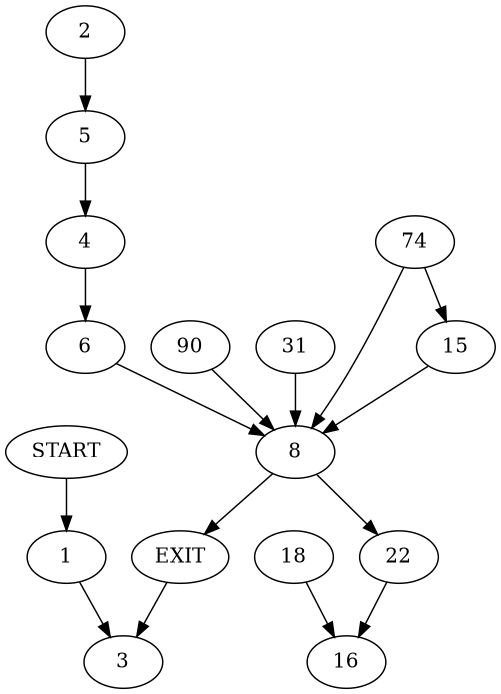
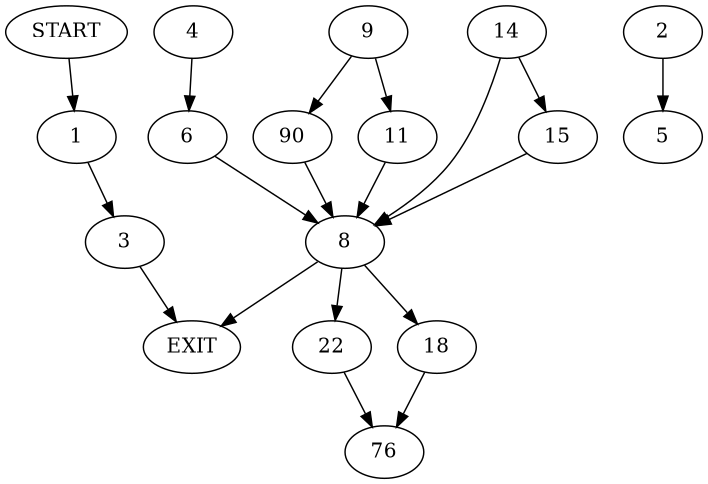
node "9": added
edge "5" -> "4": removed
node "74": label "74" -> "14"
edge "8" -> "18": added
node "31": label "31" -> "11"
edge "EXIT" -> "3": reversed
node "16": label "16" -> "76"
